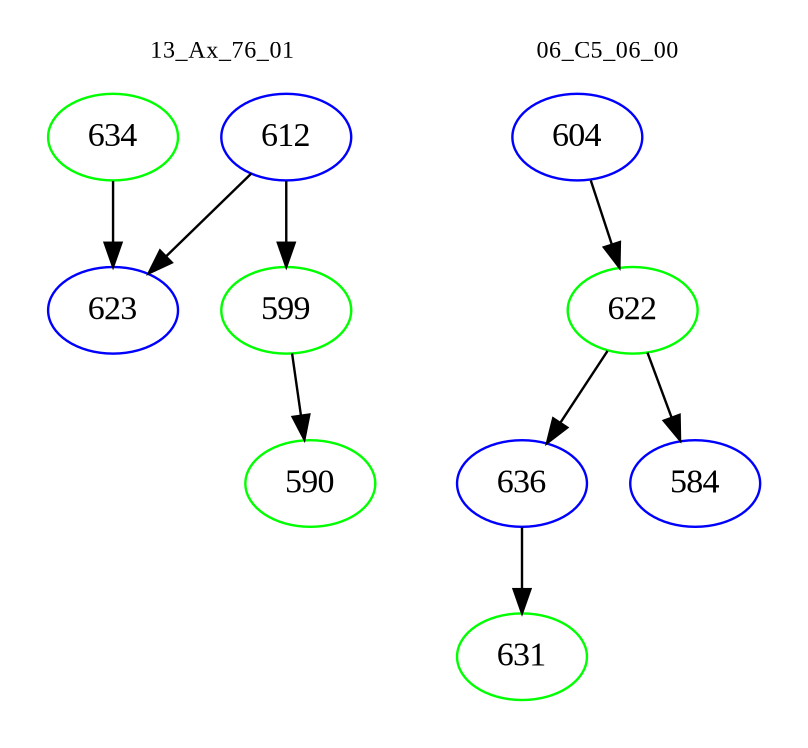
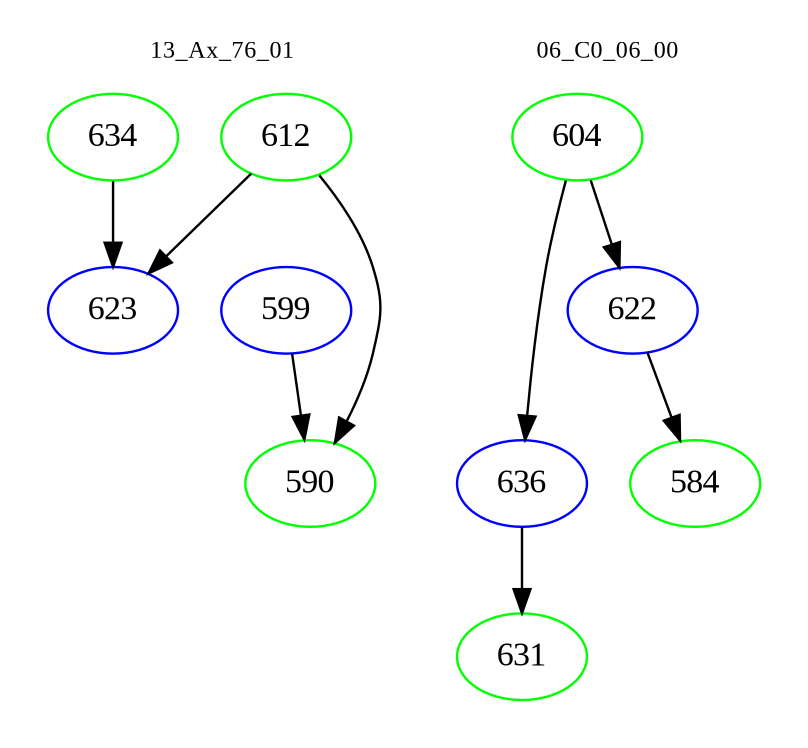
cluster "06_C5_06_00": label "06_C5_06_00" -> "06_C0_06_00"
node "612": color blue -> green
node "604": color blue -> green
edge "612" -> "599": now "612" -> "590"
node "599": color green -> blue
node "622": color green -> blue
edge "622" -> "636": now "604" -> "636"
node "584": color blue -> green
